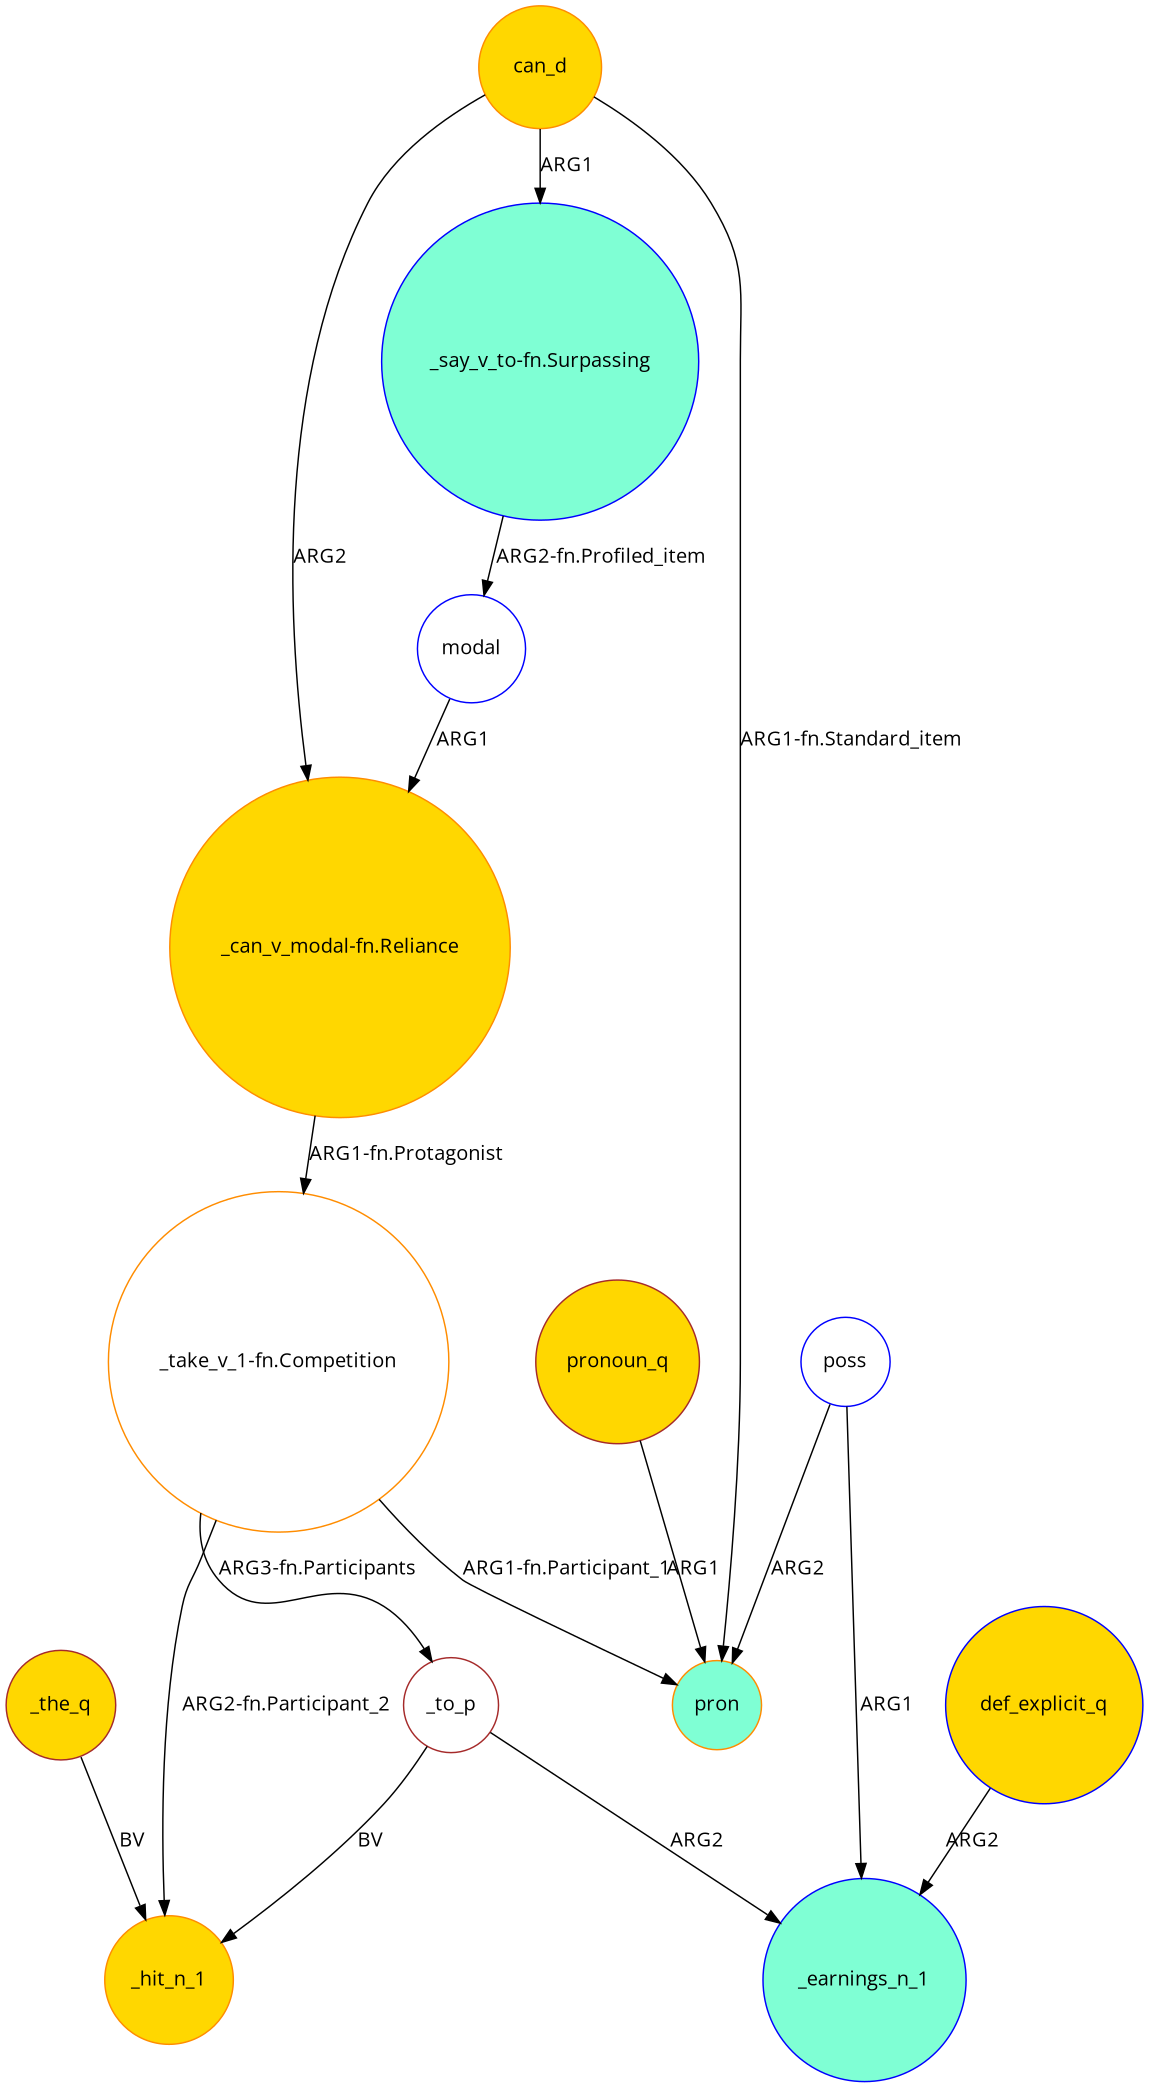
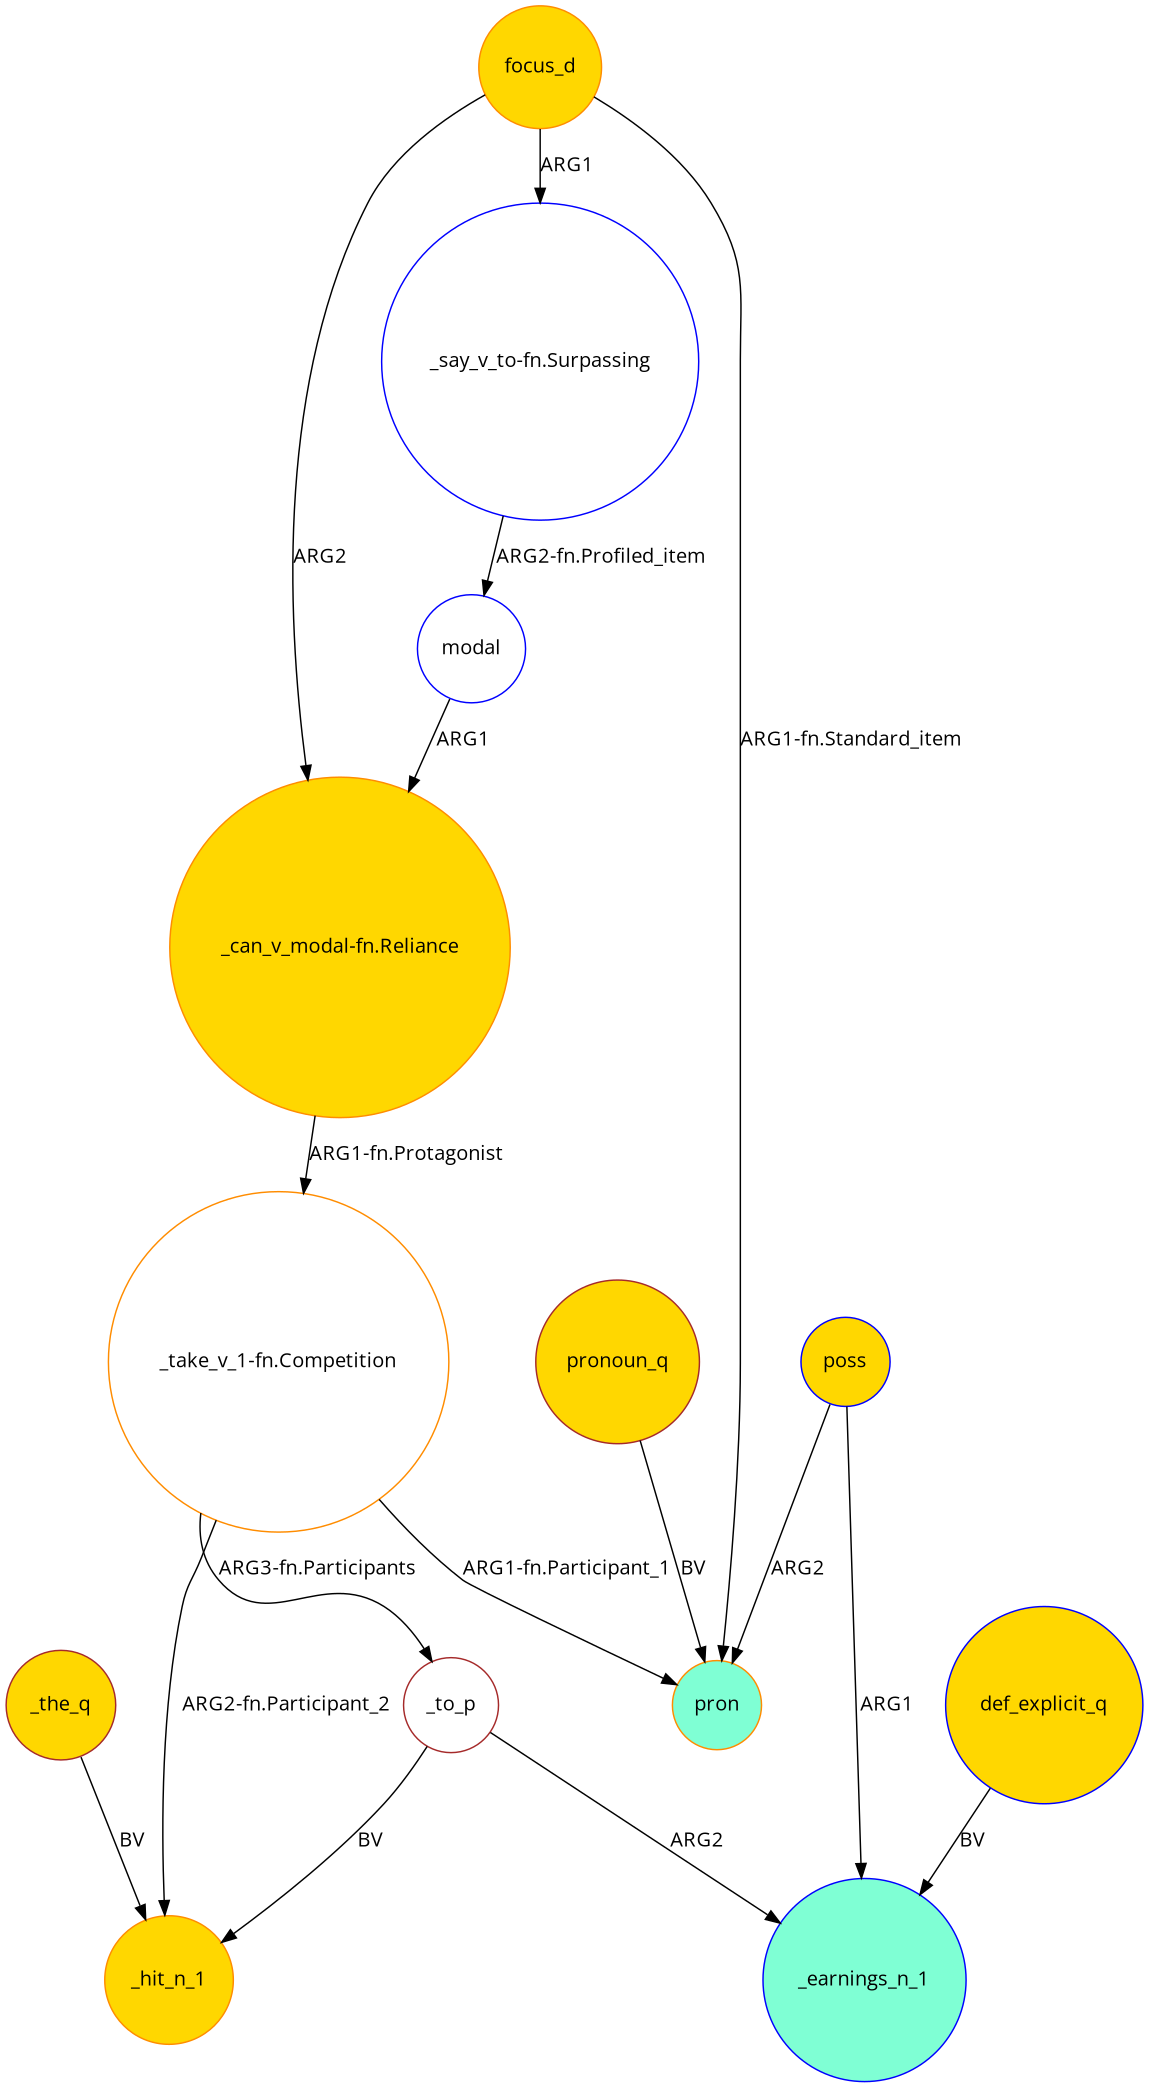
node "can_d": label "can_d" -> "focus_d"
node "_say_v_to-fn.Surpassing": fillcolor aquamarine -> white
node "poss": fillcolor white -> gold
edge "pronoun_q" -> "pron": label "ARG1" -> "BV"
edge "def_explicit_q" -> "_earnings_n_1": label "ARG2" -> "BV"
